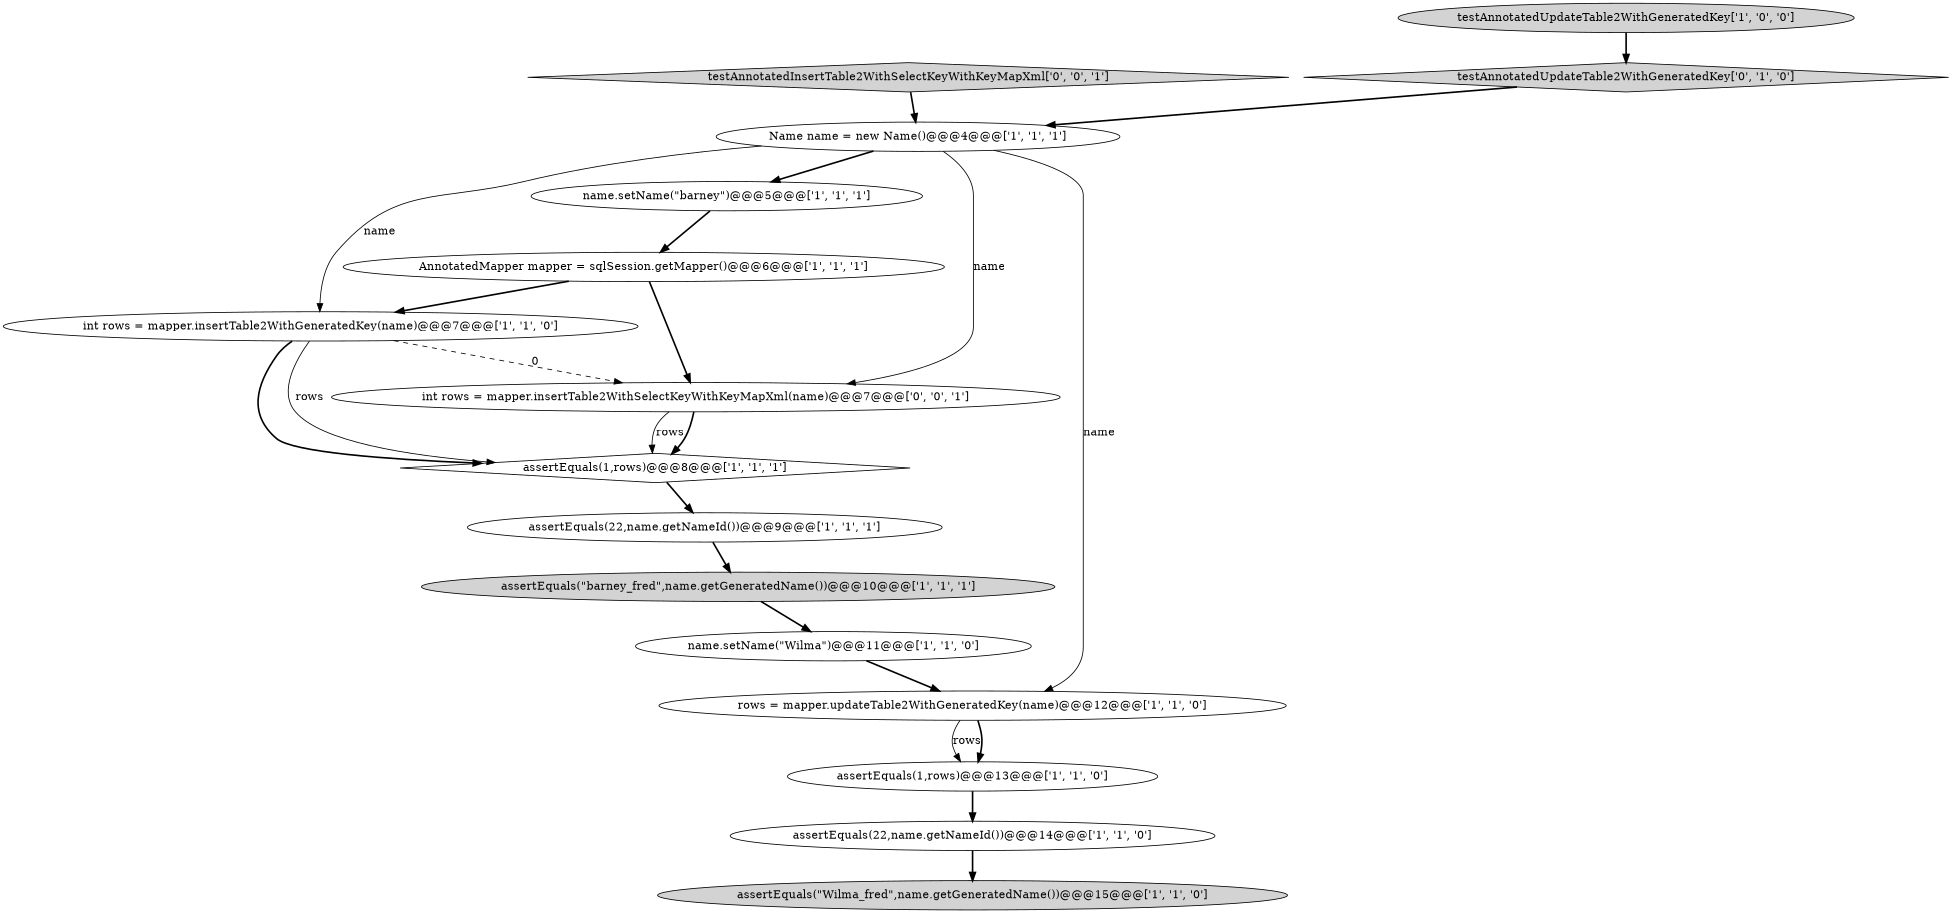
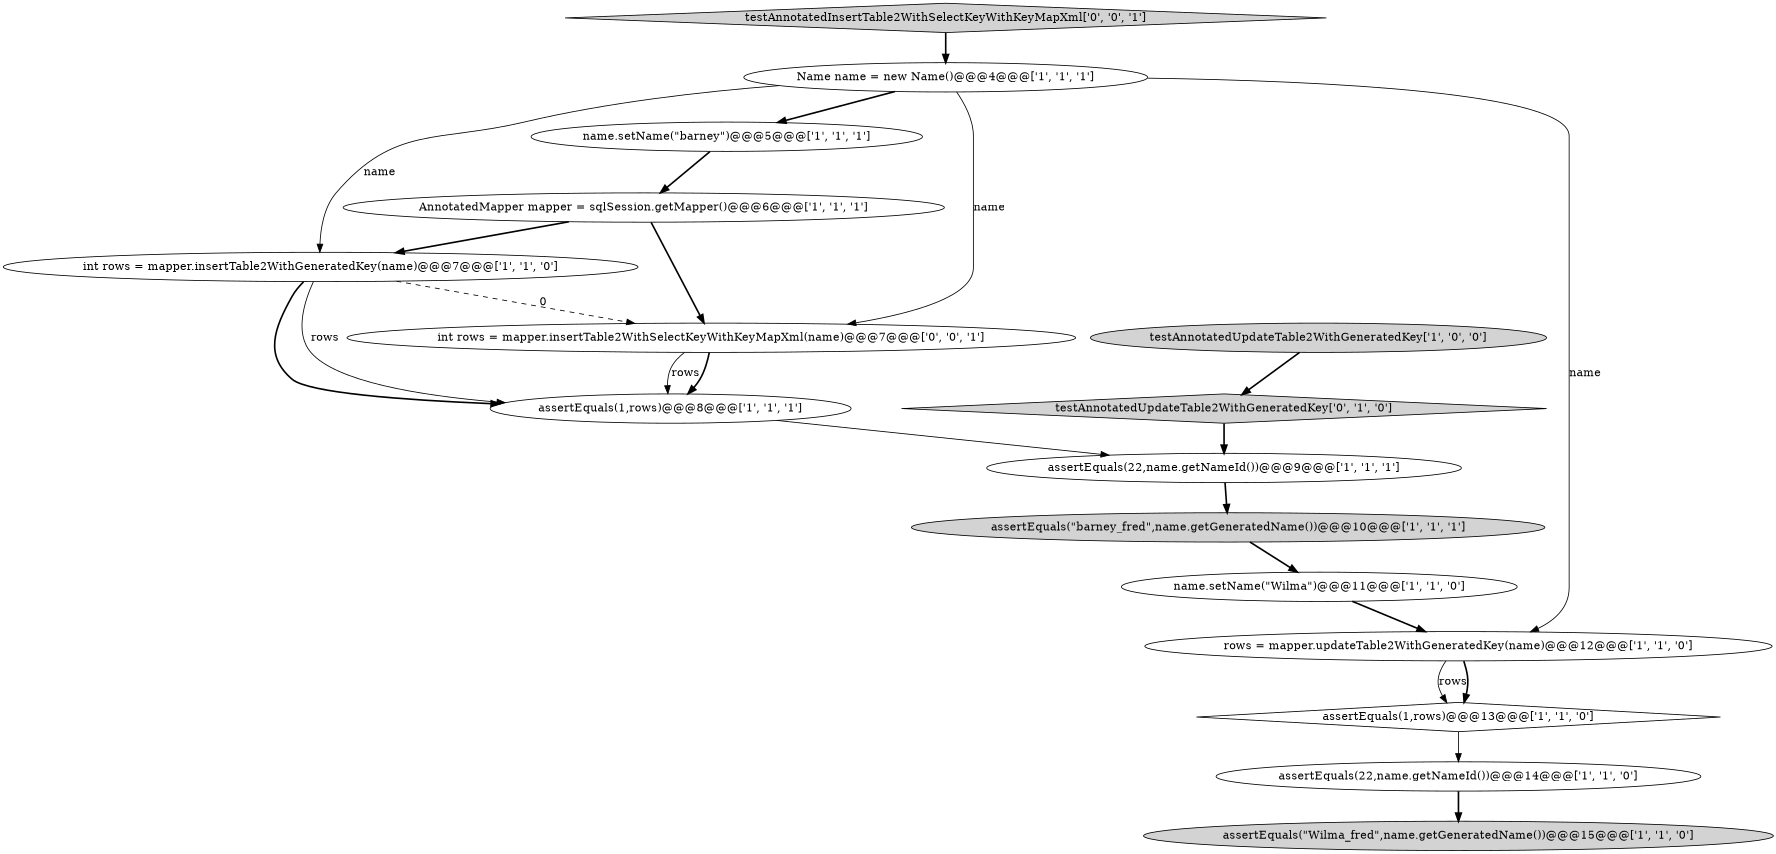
edge "testAnnotatedUpdateTable2WithGeneratedKey['0', '1', '0']" -> "Name name = new Name()@@@4@@@['1', '1', '1']": now "testAnnotatedUpdateTable2WithGeneratedKey['0', '1', '0']" -> "assertEquals(22,name.getNameId())@@@9@@@['1', '1', '1']"
node "assertEquals(1,rows)@@@8@@@['1', '1', '1']": shape diamond -> ellipse
edge "assertEquals(1,rows)@@@8@@@['1', '1', '1']" -> "assertEquals(22,name.getNameId())@@@9@@@['1', '1', '1']": style bold -> solid
node "assertEquals(1,rows)@@@13@@@['1', '1', '0']": shape ellipse -> diamond
edge "assertEquals(1,rows)@@@13@@@['1', '1', '0']" -> "assertEquals(22,name.getNameId())@@@14@@@['1', '1', '0']": style bold -> solid
